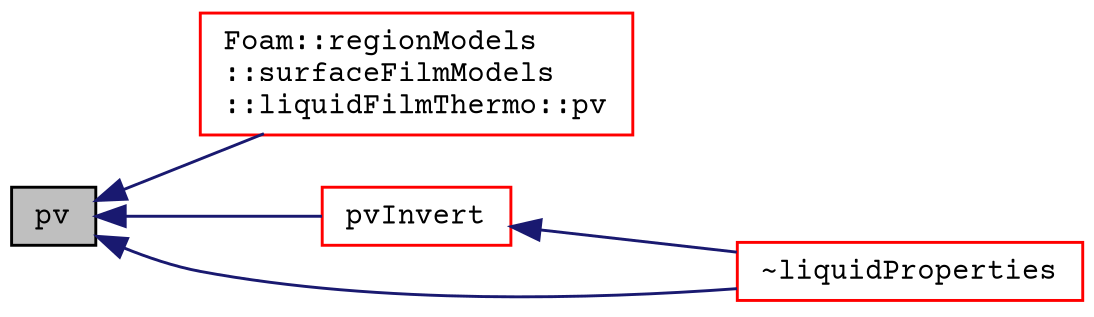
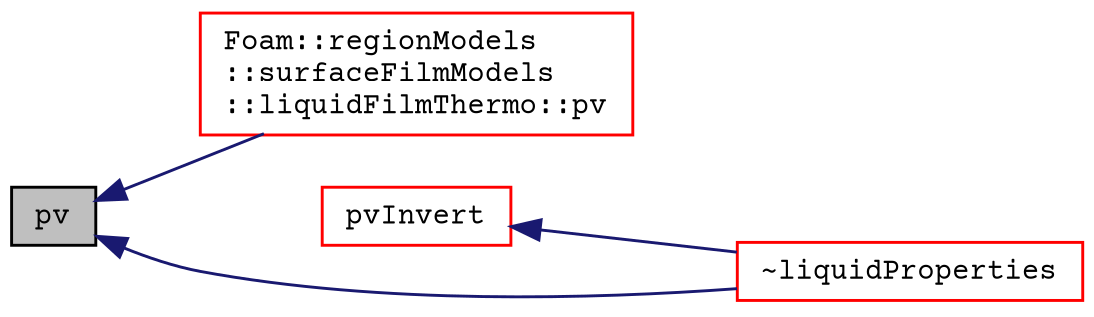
edge "pvInvert" -> "pv": removed
